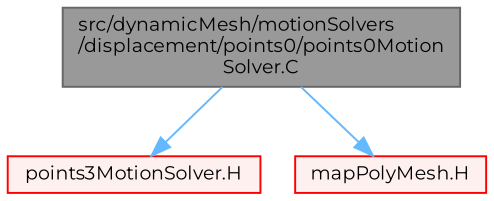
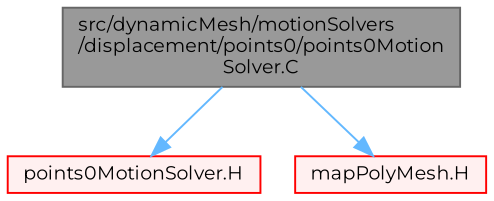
node "points3MotionSolver.H": label "points3MotionSolver.H" -> "points0MotionSolver.H"
